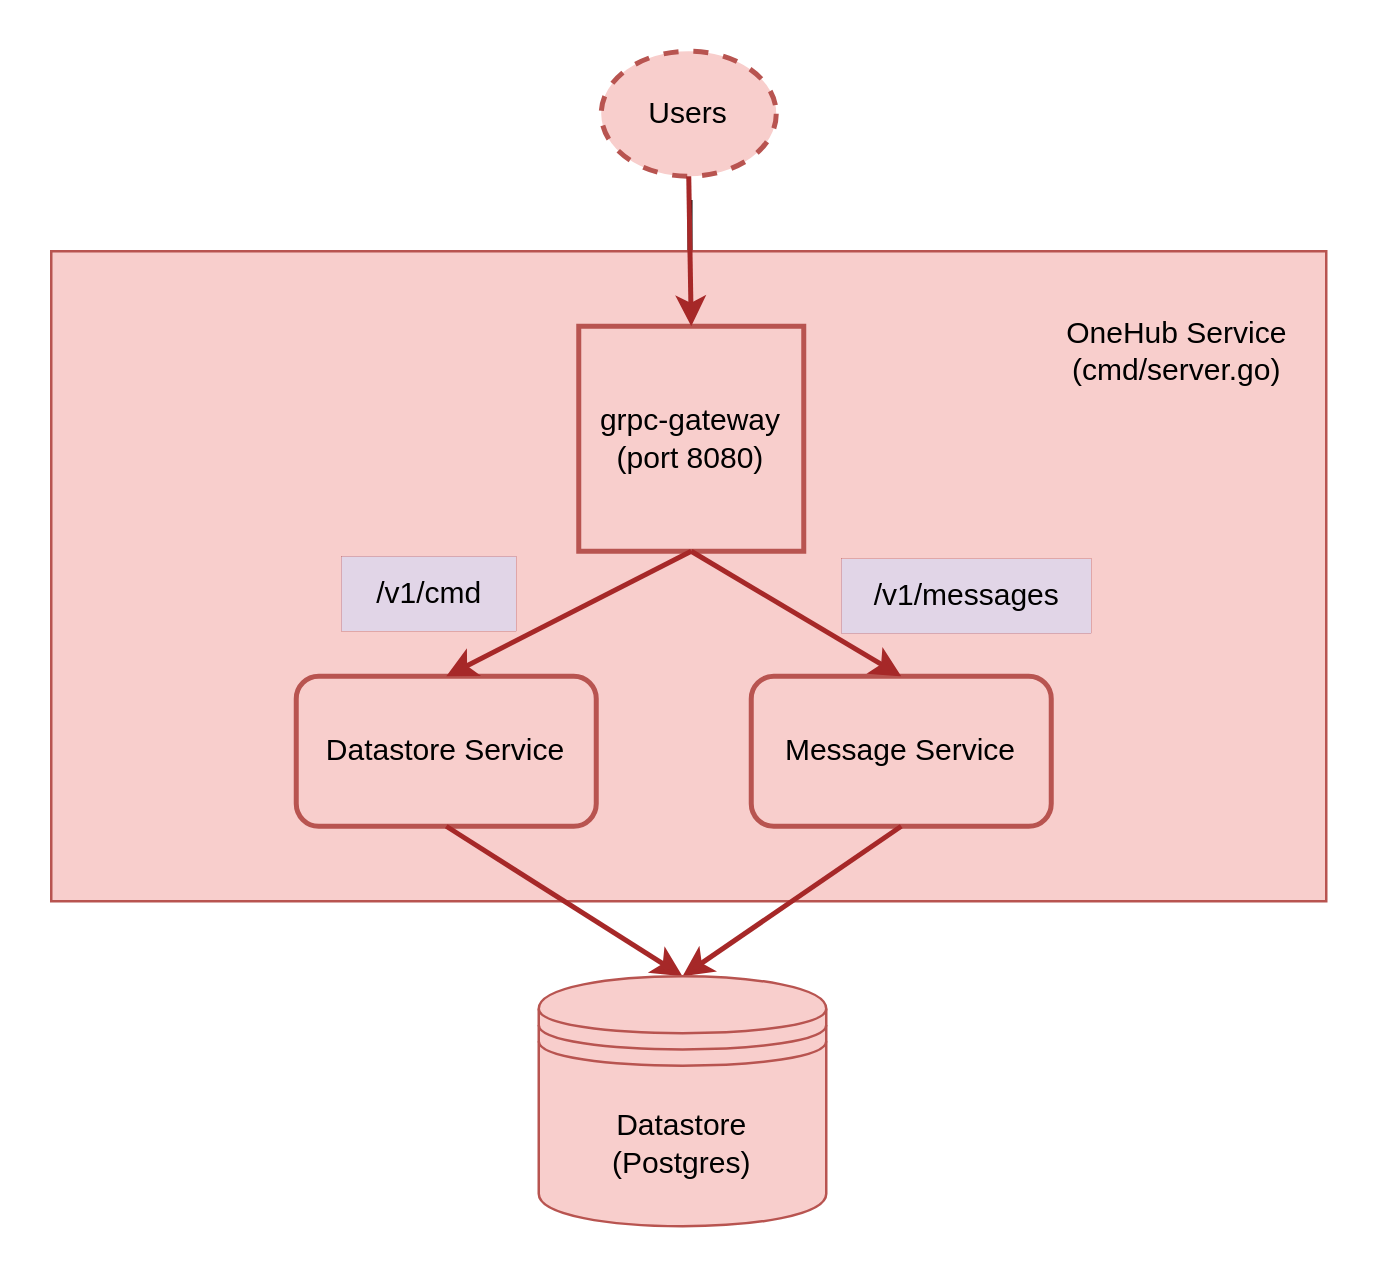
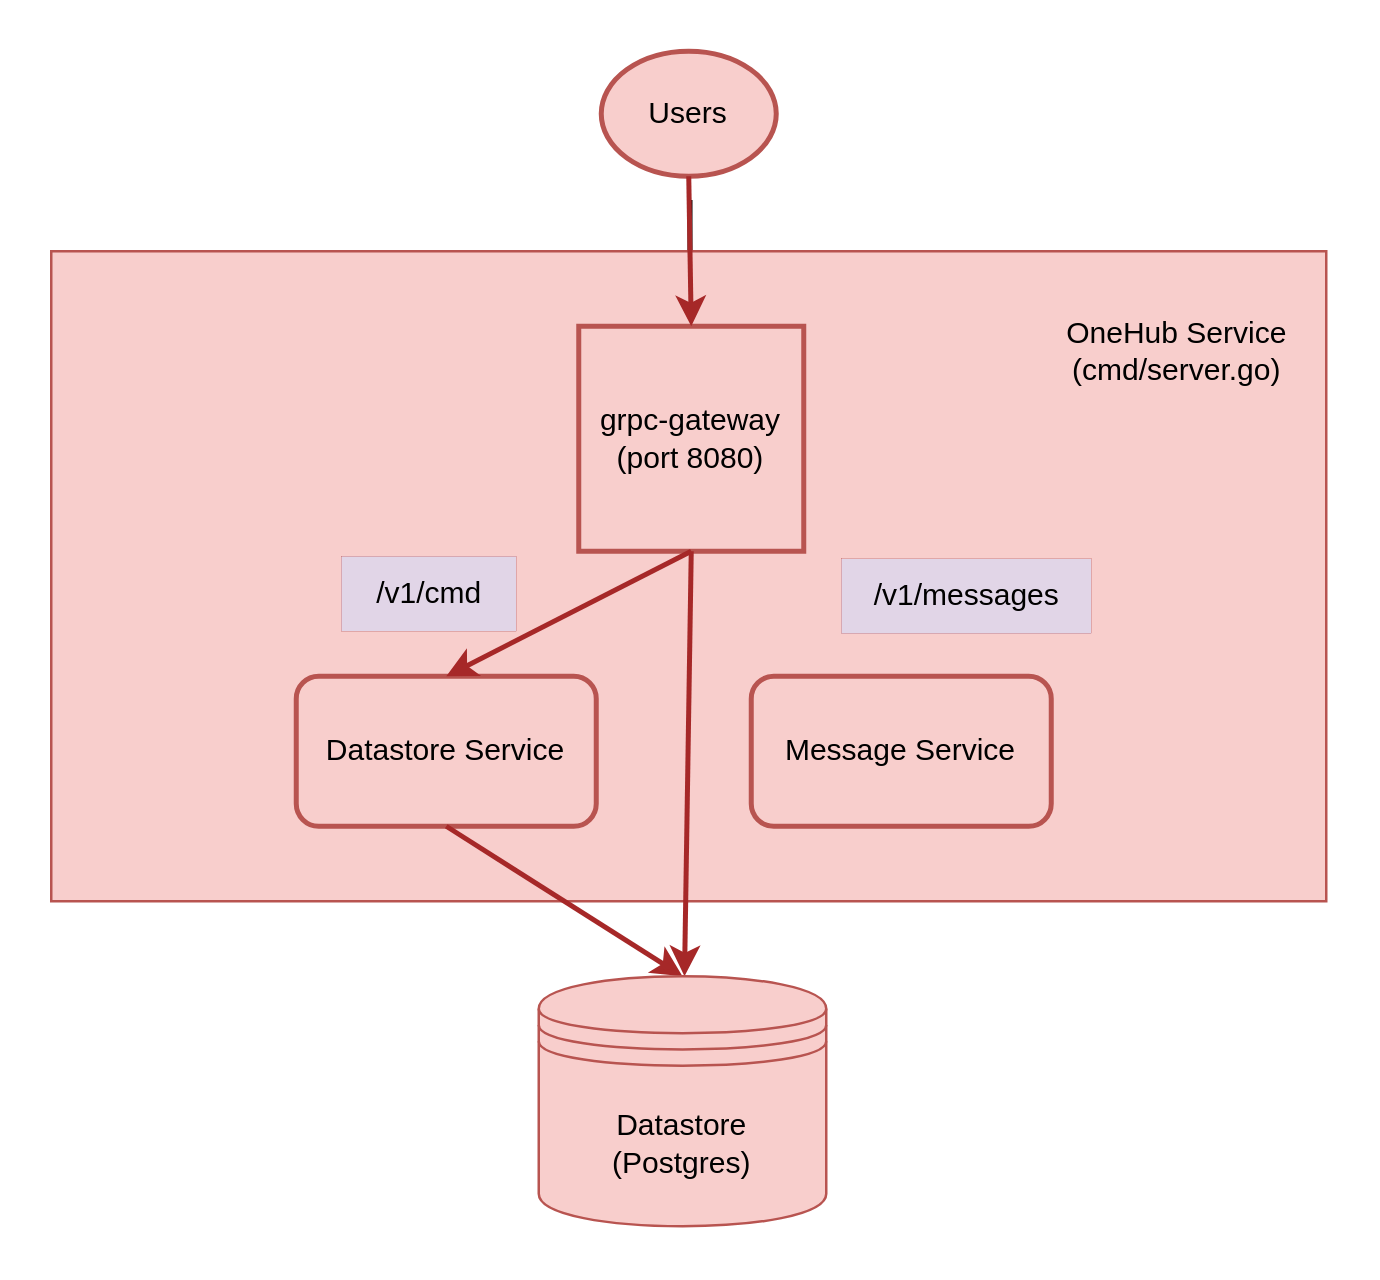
node "Users": style dashed -> solid
edge "grpc-gateway (port 8080)" -> "Message Service": now "grpc-gateway (port 8080)" -> "Datastore (Postgres)"
edge "Message Service" -> "Datastore (Postgres)": removed
